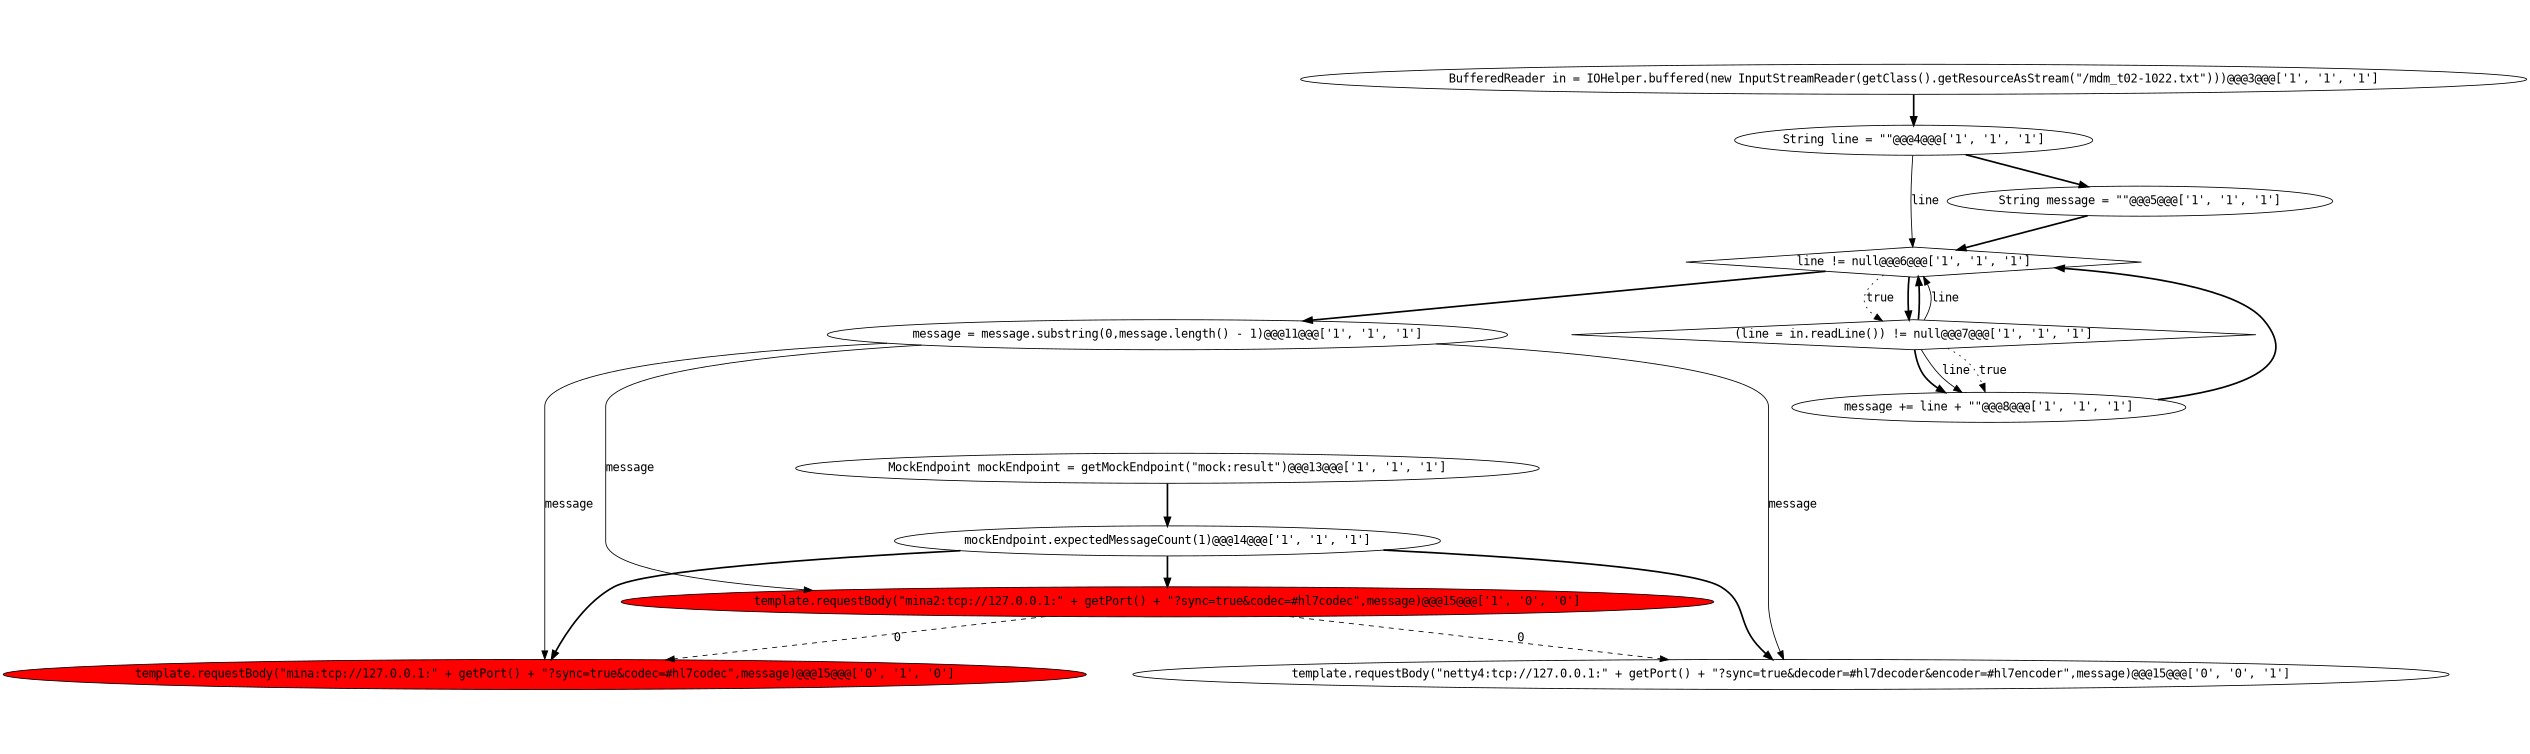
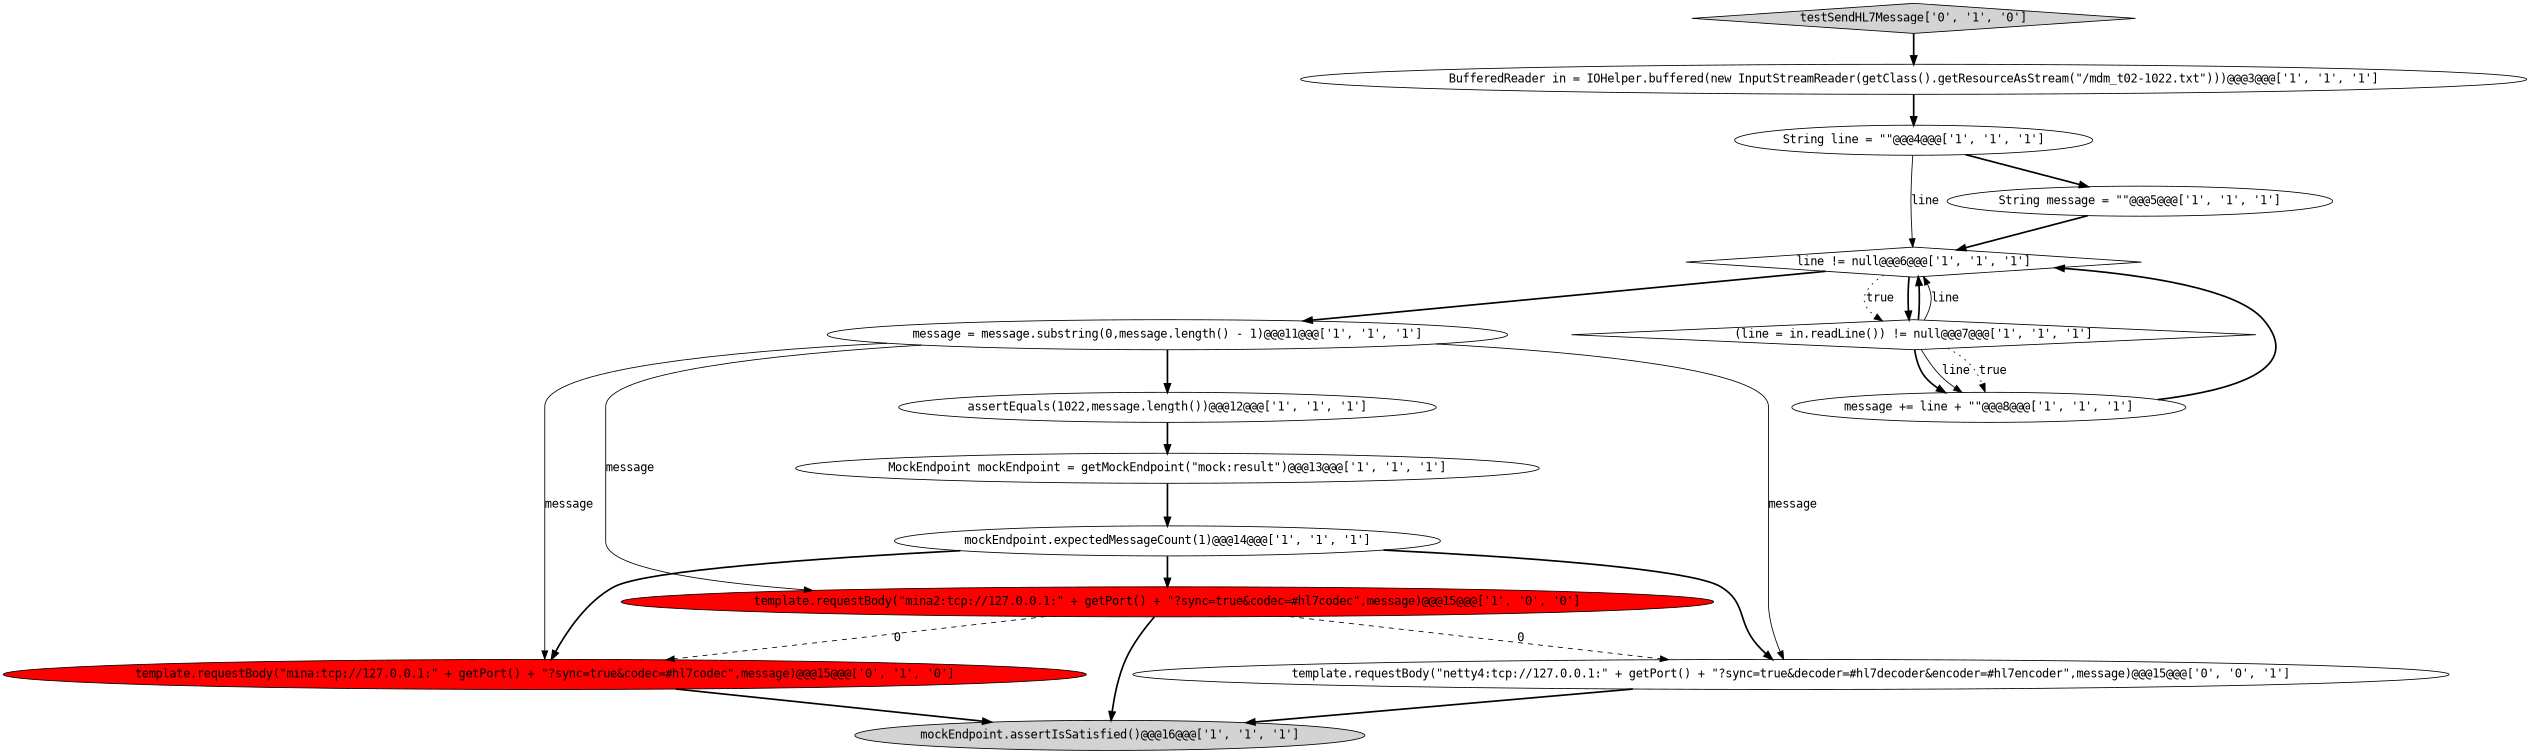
node "testSendHL7Message['0', '1', '0']": added
node "assertEquals(1022,message.length())@@@12@@@['1', '1', '1']": added
node "mockEndpoint.assertIsSatisfied()@@@16@@@['1', '1', '1']": added
